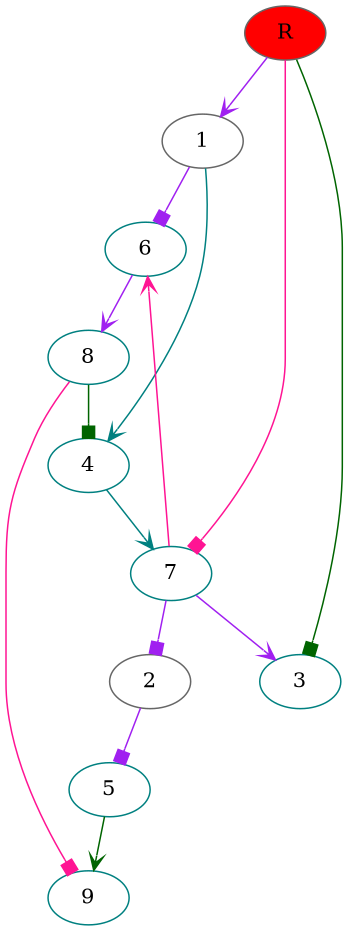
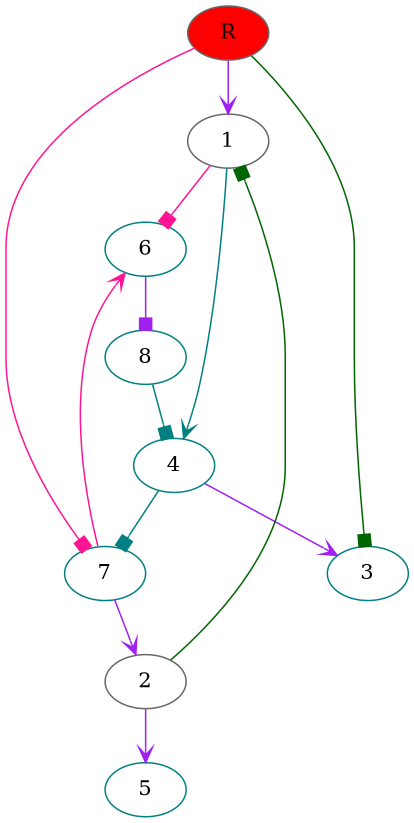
edge "1" -> "6": color purple -> deeppink
edge "6" -> "8": arrowhead vee -> box
edge "8" -> "4": color darkgreen -> teal
edge "2" -> "1": added
edge "4" -> "7": arrowhead vee -> box
edge "7" -> "2": arrowhead box -> vee
edge "7" -> "3": now "4" -> "3"
edge "2" -> "5": arrowhead box -> vee
node "9": removed
